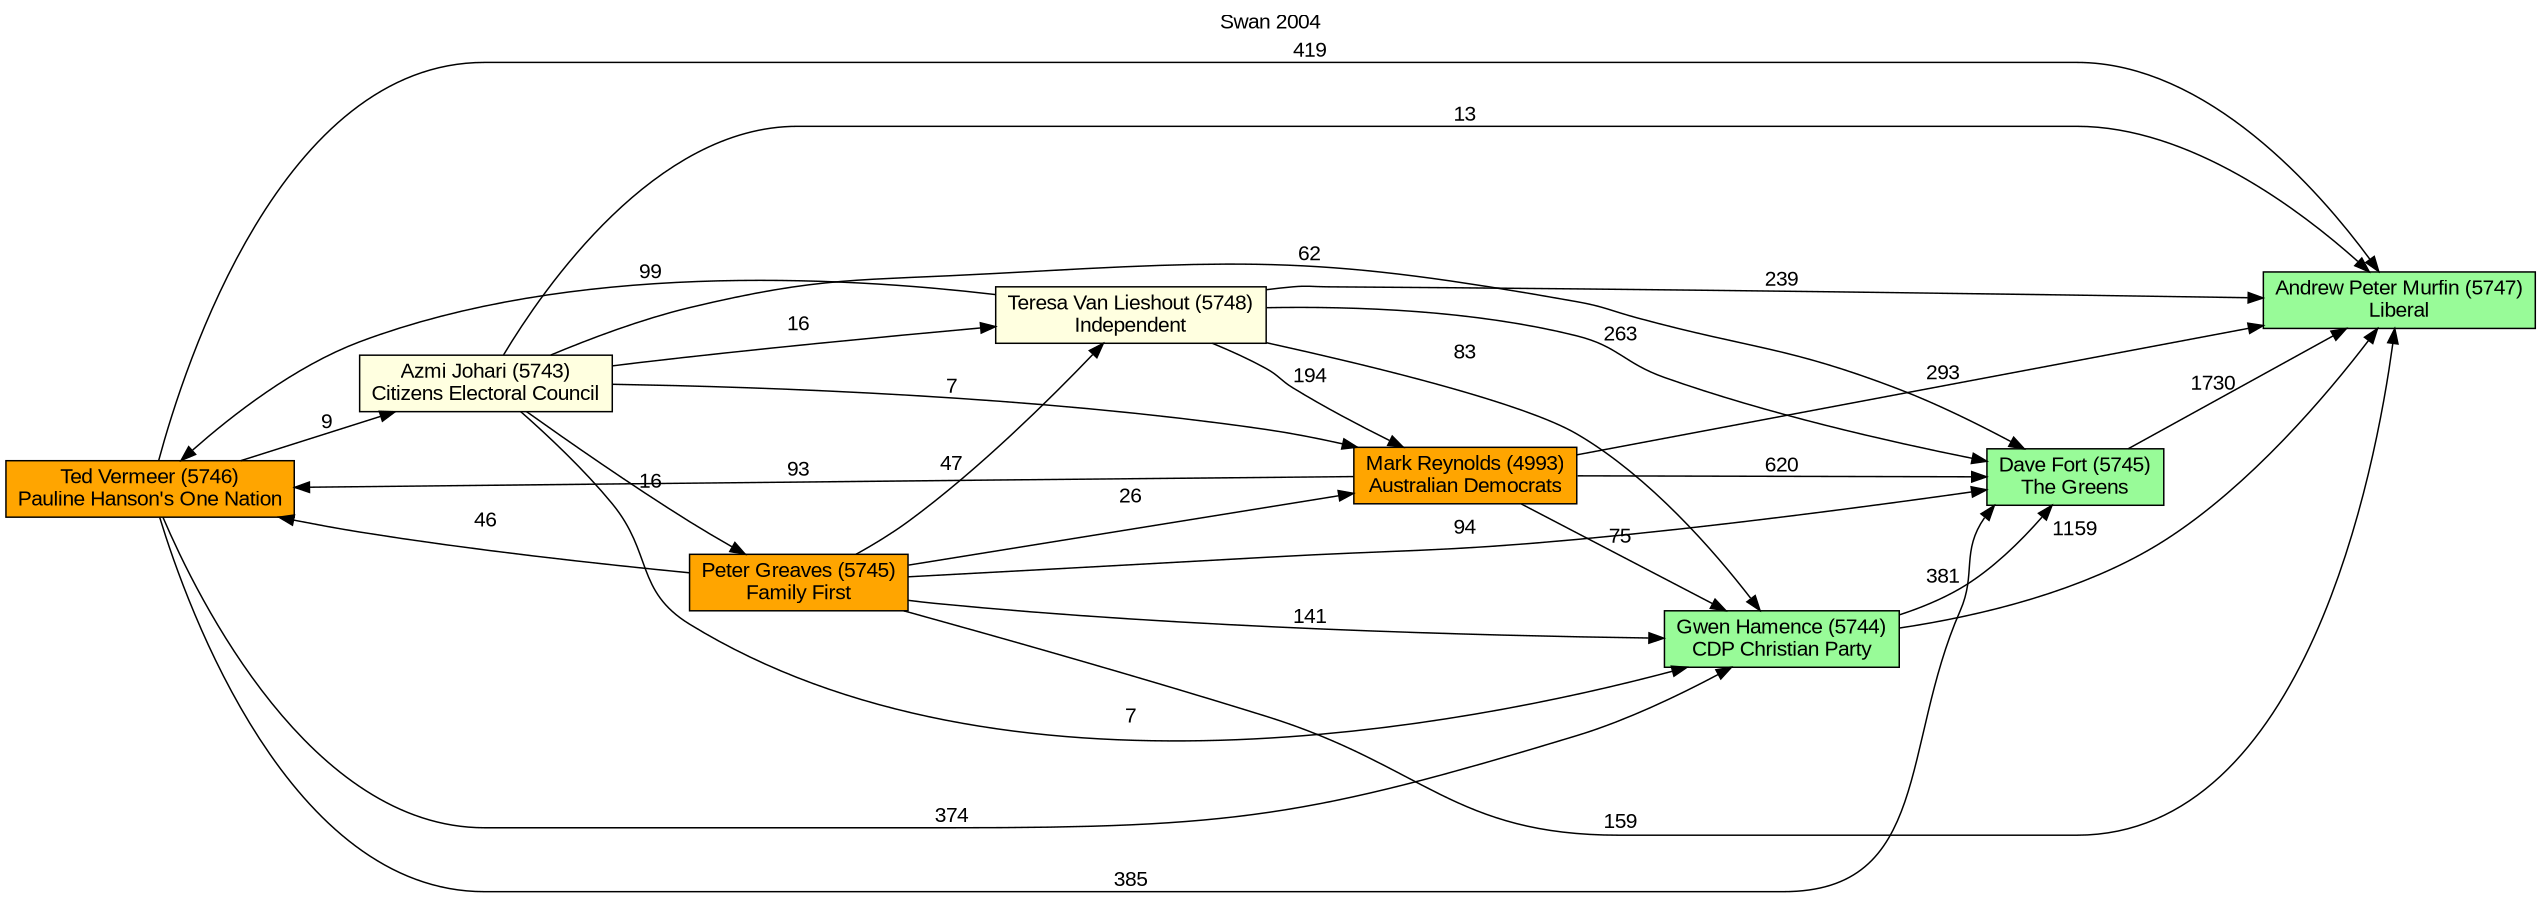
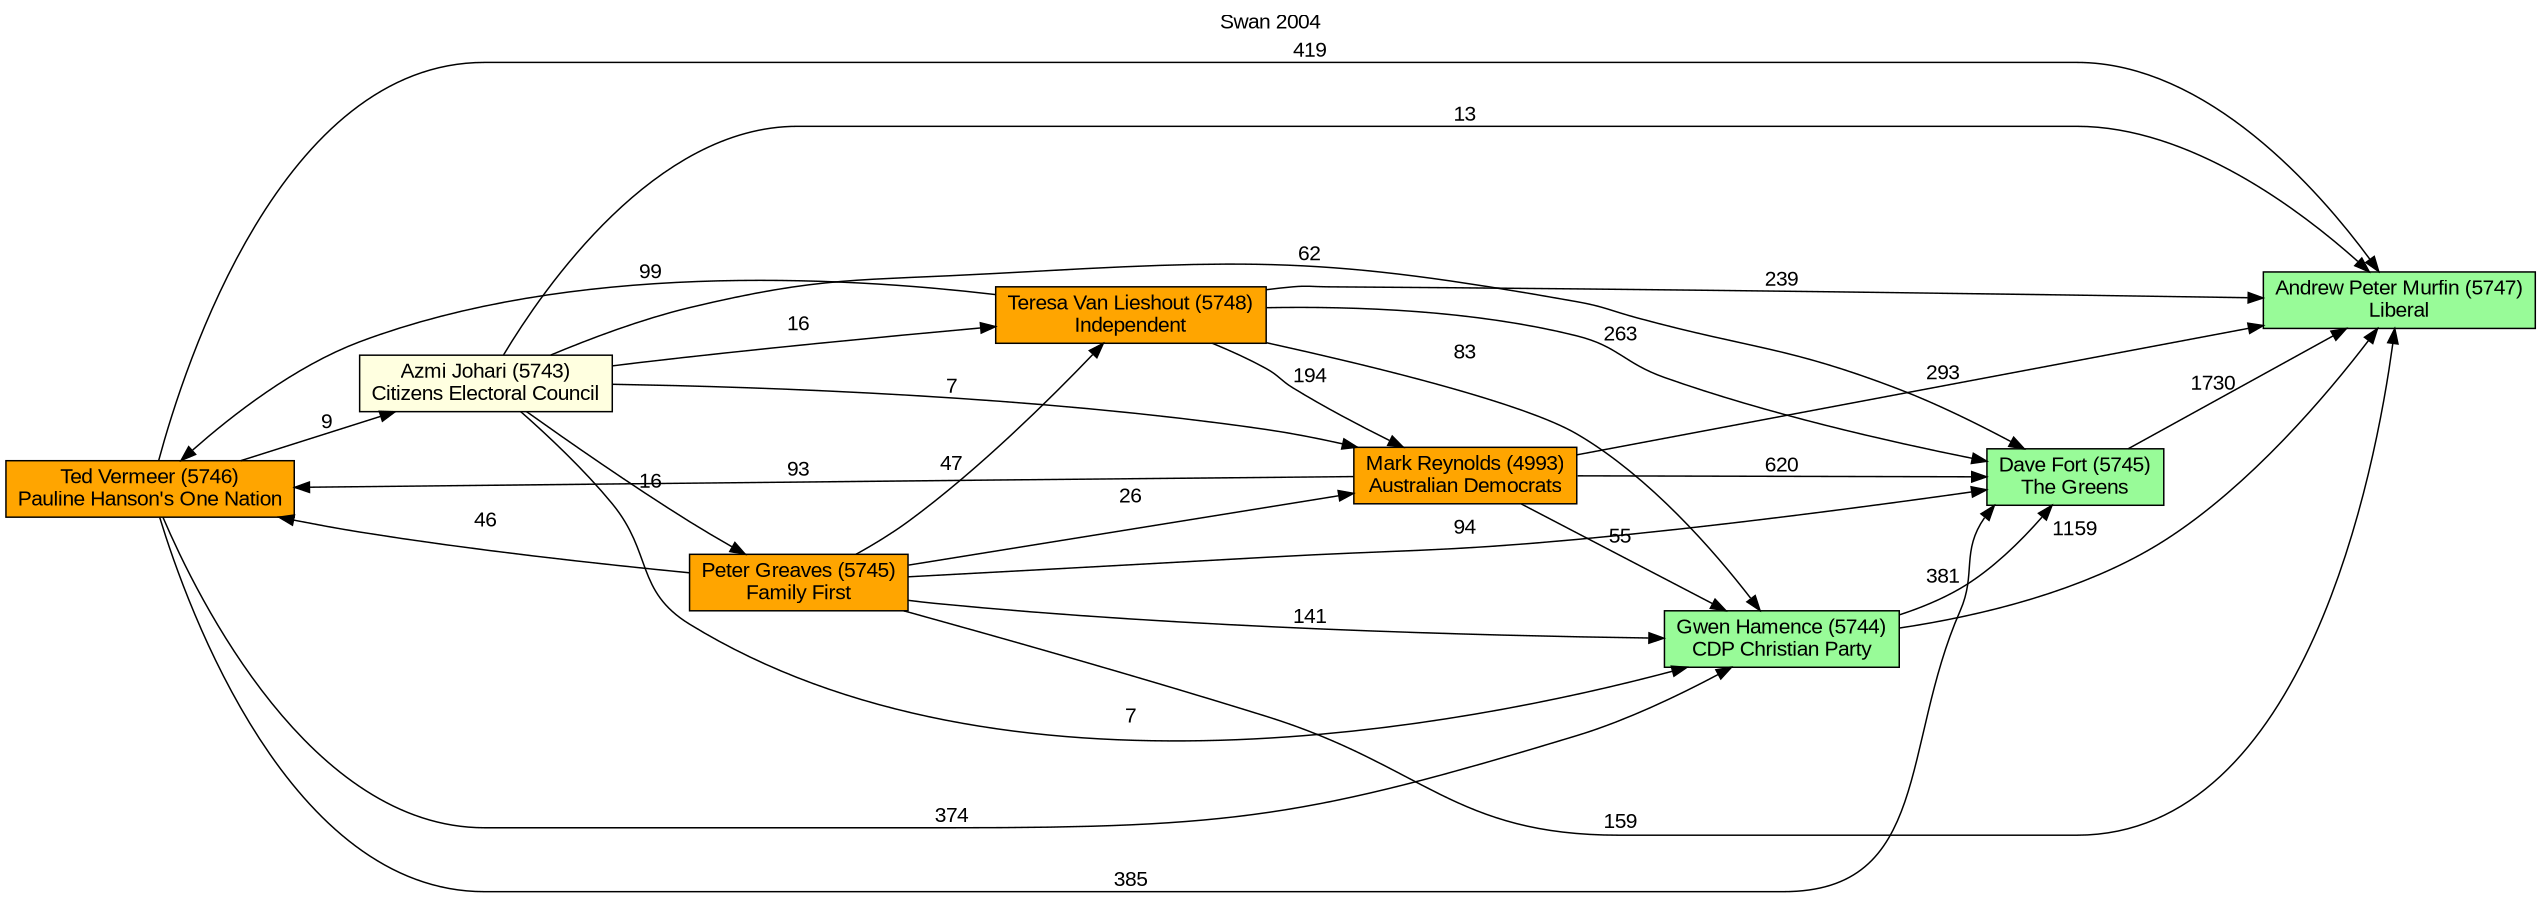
node "Teresa Van Lieshout (5748) Independent": fillcolor lightyellow -> orange
edge "Mark Reynolds (4993) Australian Democrats" -> "Gwen Hamence (5744) CDP Christian Party": label "75" -> "55"
